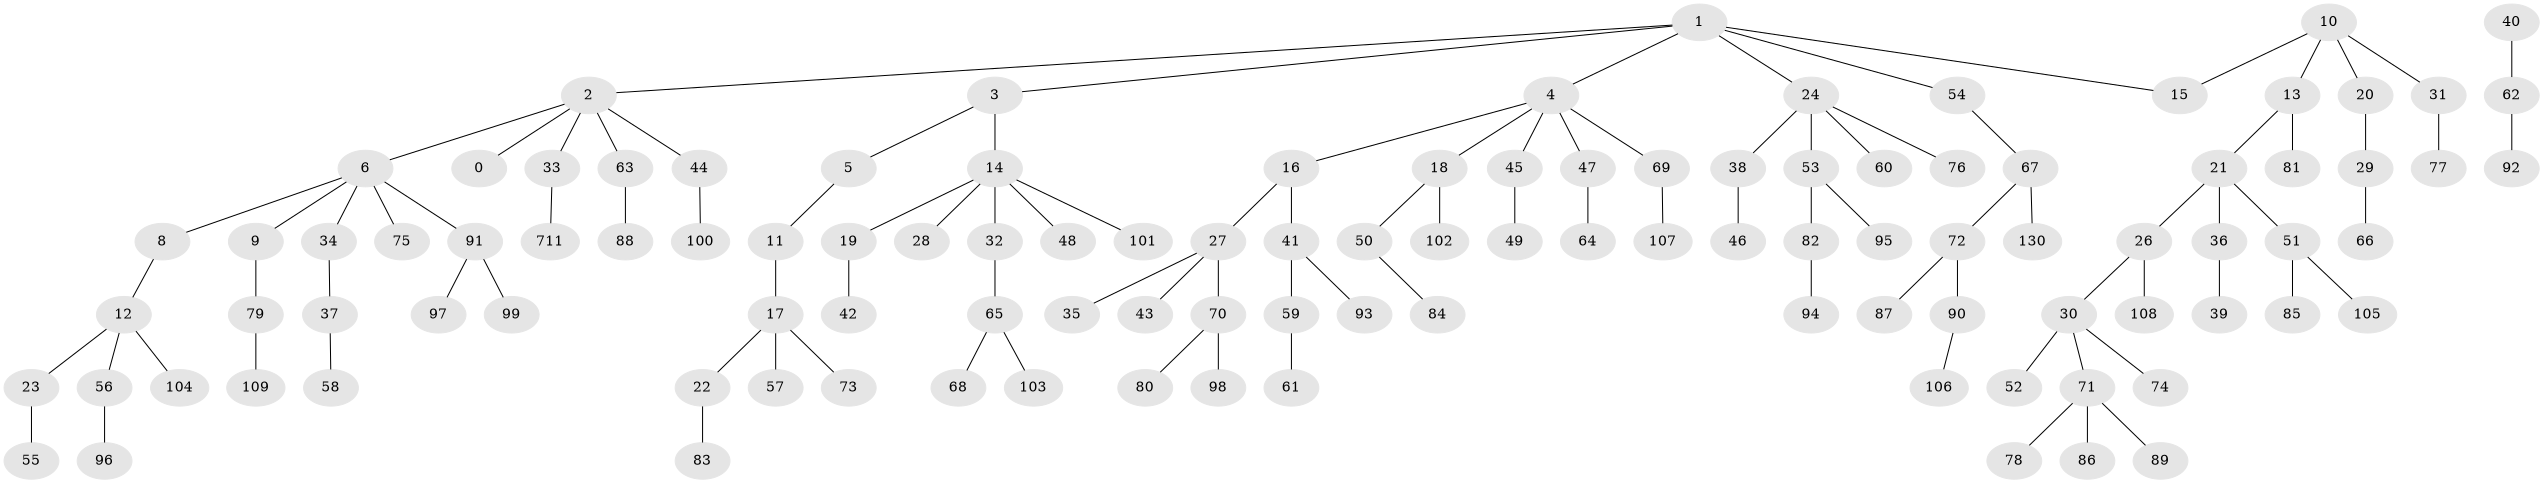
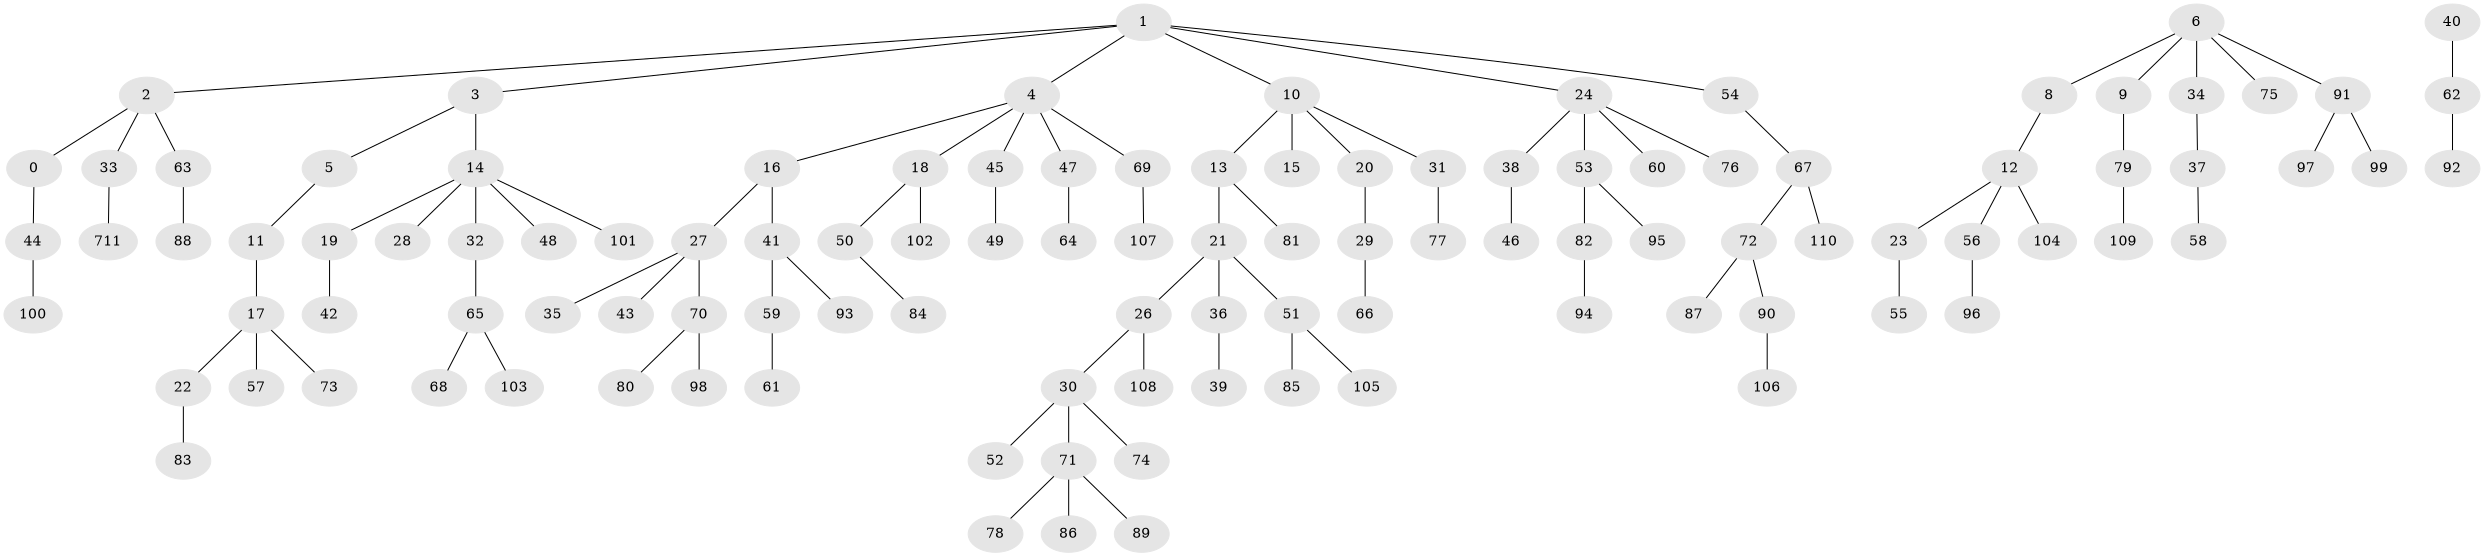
edge "1" -- "15": now "1" -- "10"
edge "2" -- "6": removed
edge "2" -- "44": now "0" -- "44"
node "130": label "130" -> "110"
